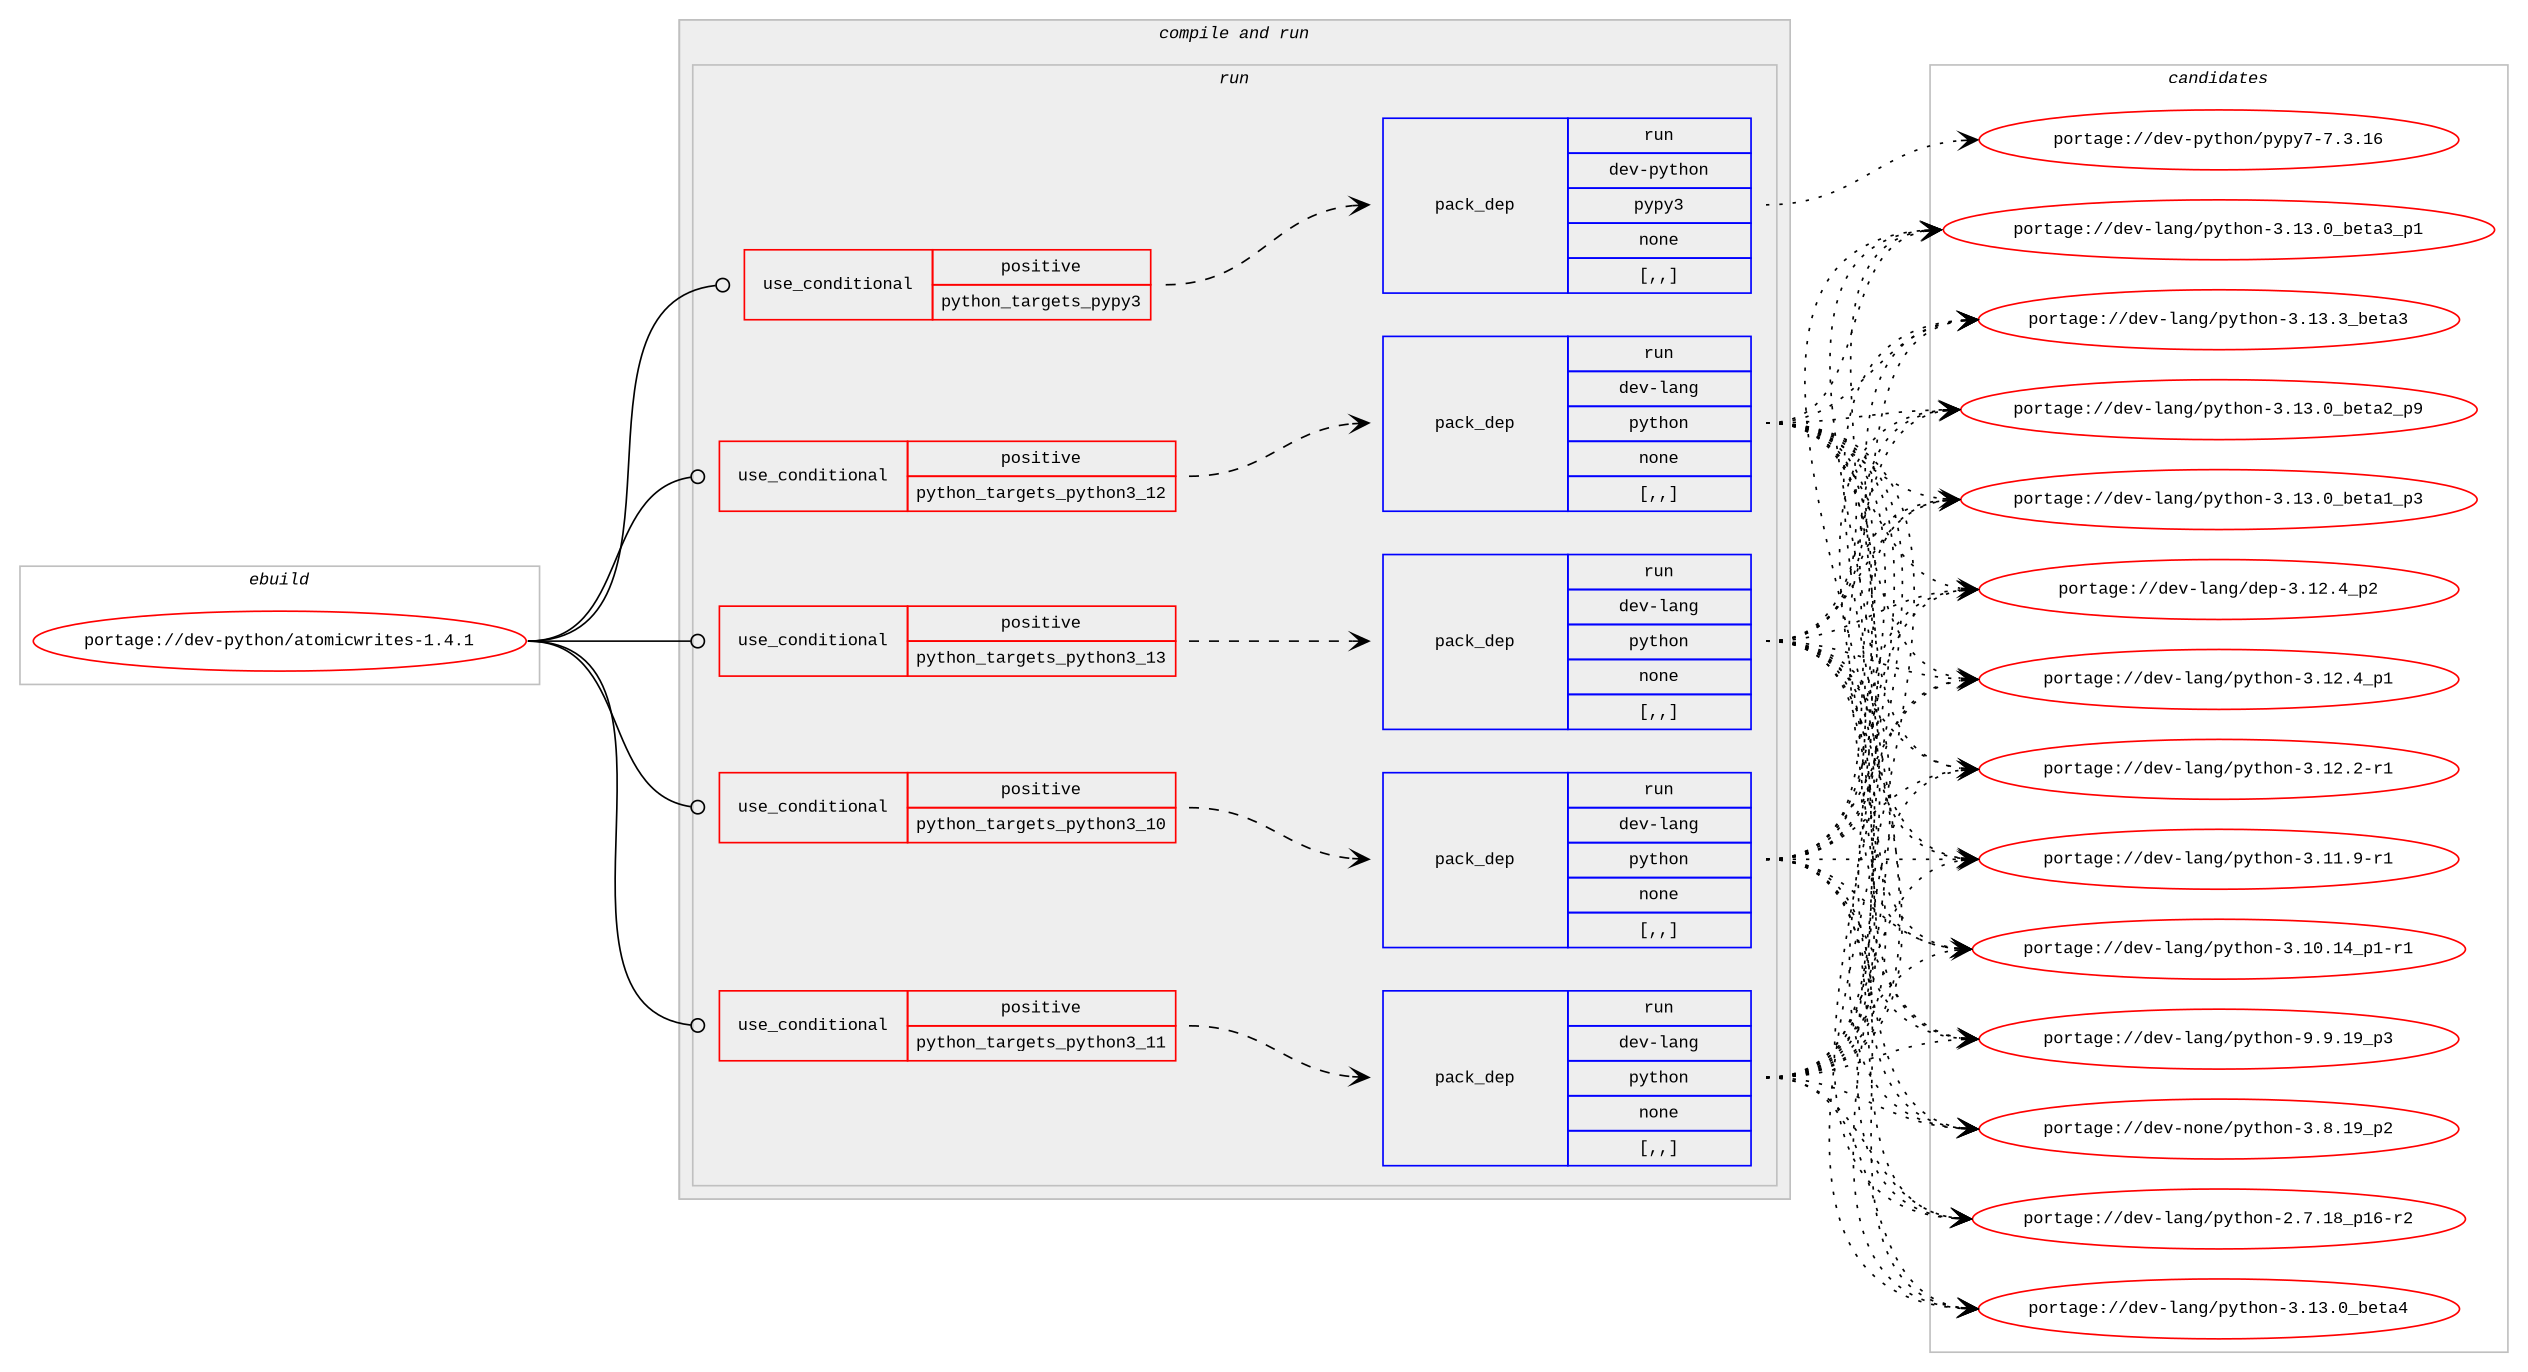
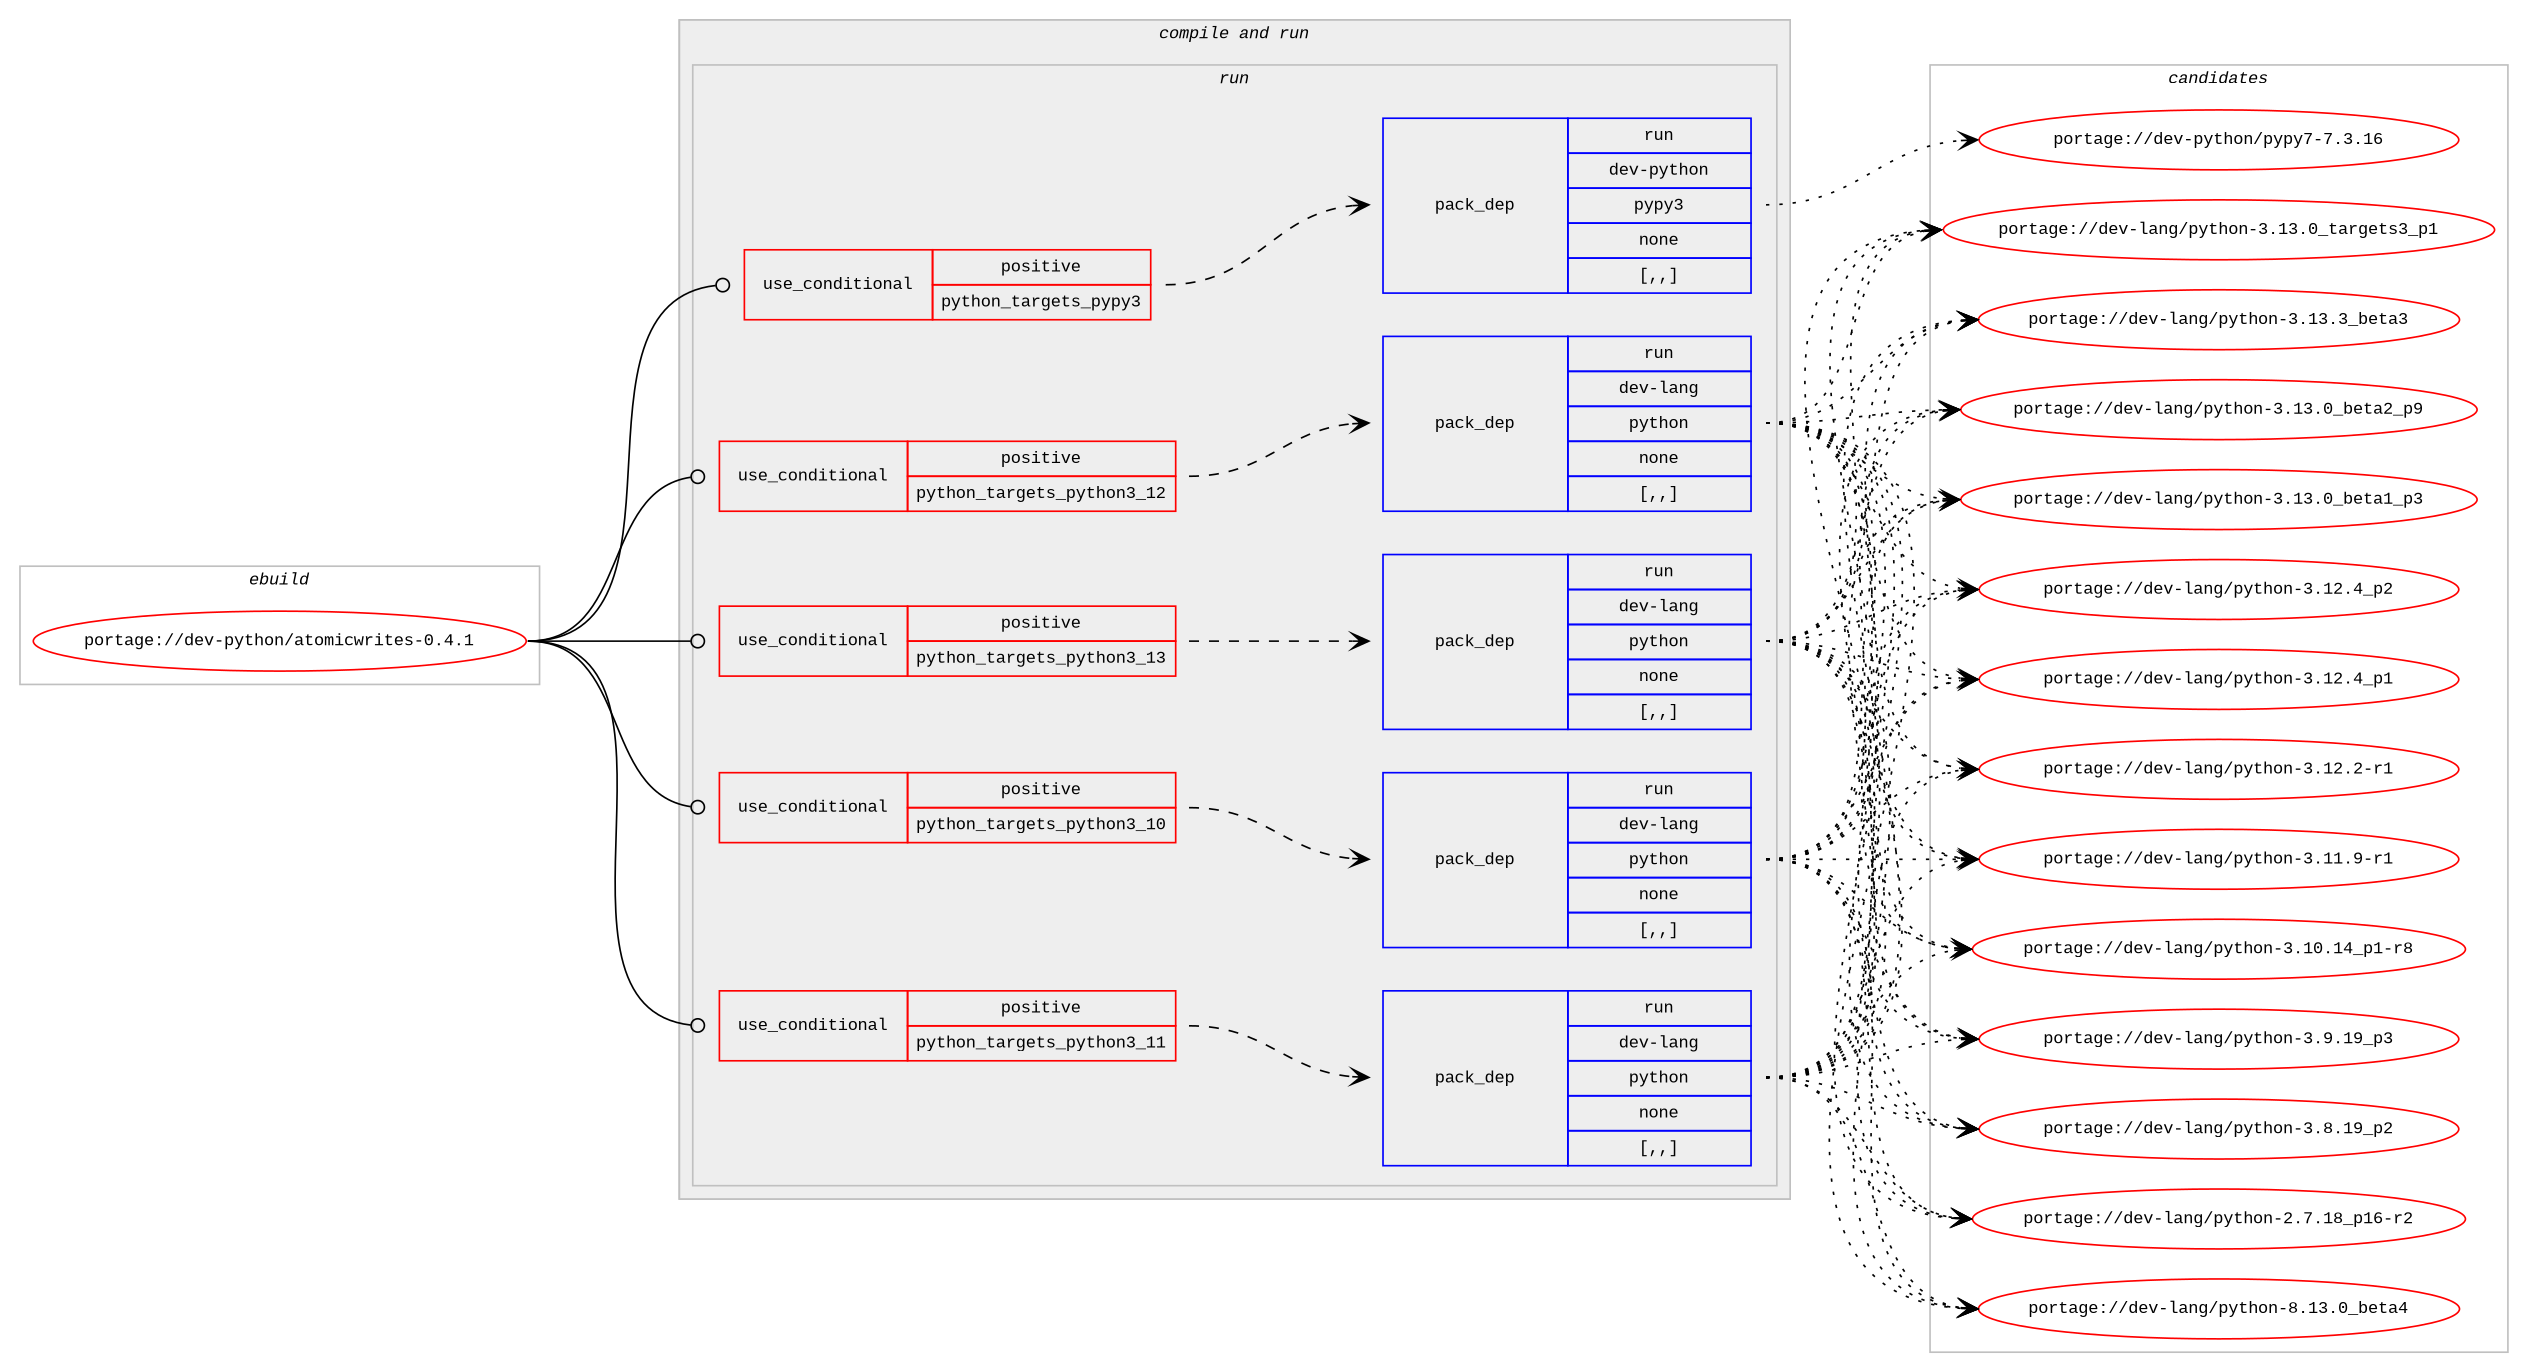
node "portage://dev-lang/python-3.13.0_beta3_p1": label "portage://dev-lang/python-3.13.0_beta3_p1" -> "portage://dev-lang/python-3.13.0_targets3_p1"
node "portage://dev-lang/dep-3.12.4_p2": label "portage://dev-lang/dep-3.12.4_p2" -> "portage://dev-lang/python-3.12.4_p2"
node "portage://dev-python/atomicwrites-1.4.1": label "portage://dev-python/atomicwrites-1.4.1" -> "portage://dev-python/atomicwrites-0.4.1"
node "portage://dev-lang/python-3.10.14_p1-r1": label "portage://dev-lang/python-3.10.14_p1-r1" -> "portage://dev-lang/python-3.10.14_p1-r8"
node "portage://dev-lang/python-9.9.19_p3": label "portage://dev-lang/python-9.9.19_p3" -> "portage://dev-lang/python-3.9.19_p3"
node "portage://dev-none/python-3.8.19_p2": label "portage://dev-none/python-3.8.19_p2" -> "portage://dev-lang/python-3.8.19_p2"
node "portage://dev-lang/python-3.13.0_beta4": label "portage://dev-lang/python-3.13.0_beta4" -> "portage://dev-lang/python-8.13.0_beta4"
